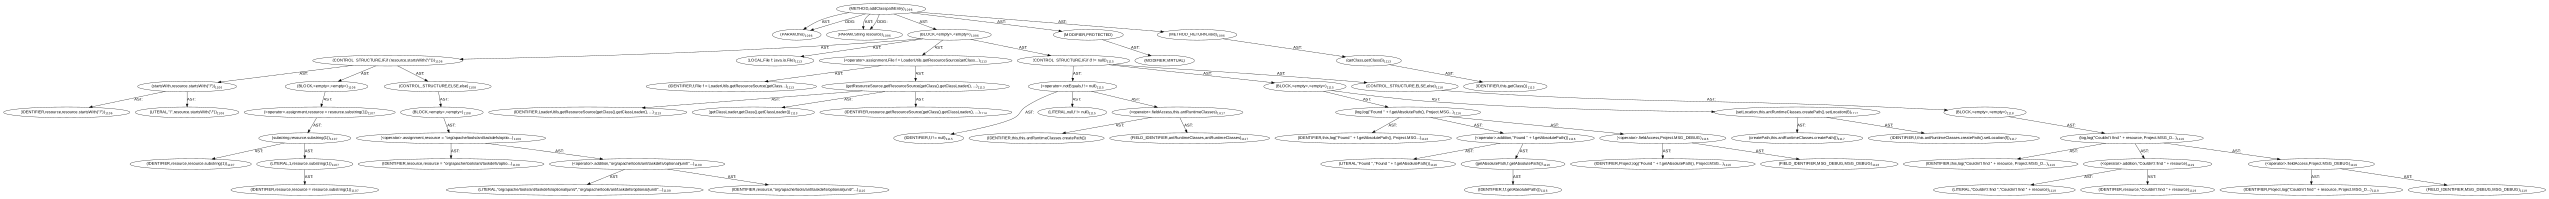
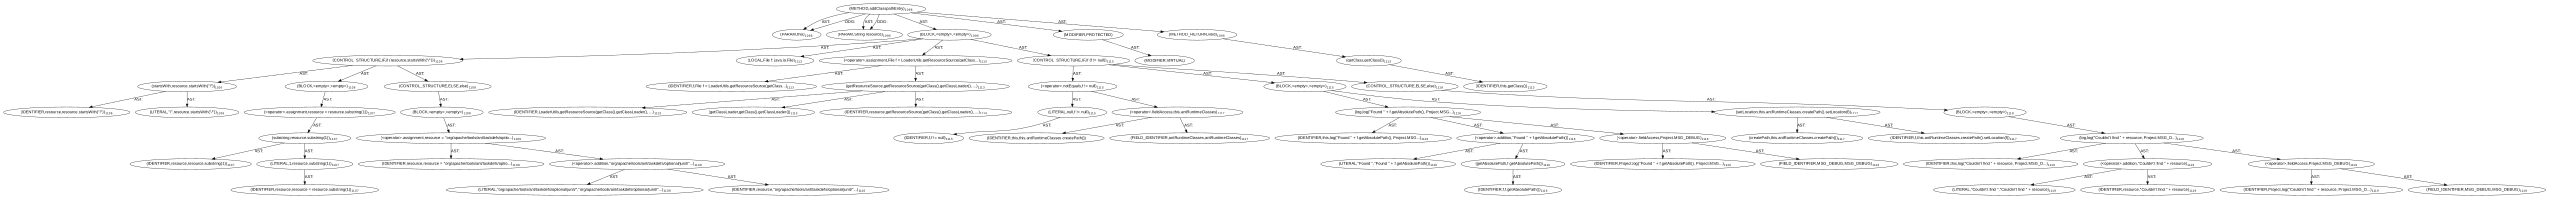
node "(<operator>.fieldAccess,this.antRuntimeClasses)": text "1817" -> "1117"
edge "(<operator>.notEquals,f != null)" -> "(IDENTIFIER,f,f != null)": now "(LITERAL,null,f != null)" -> "(IDENTIFIER,f,f != null)"
